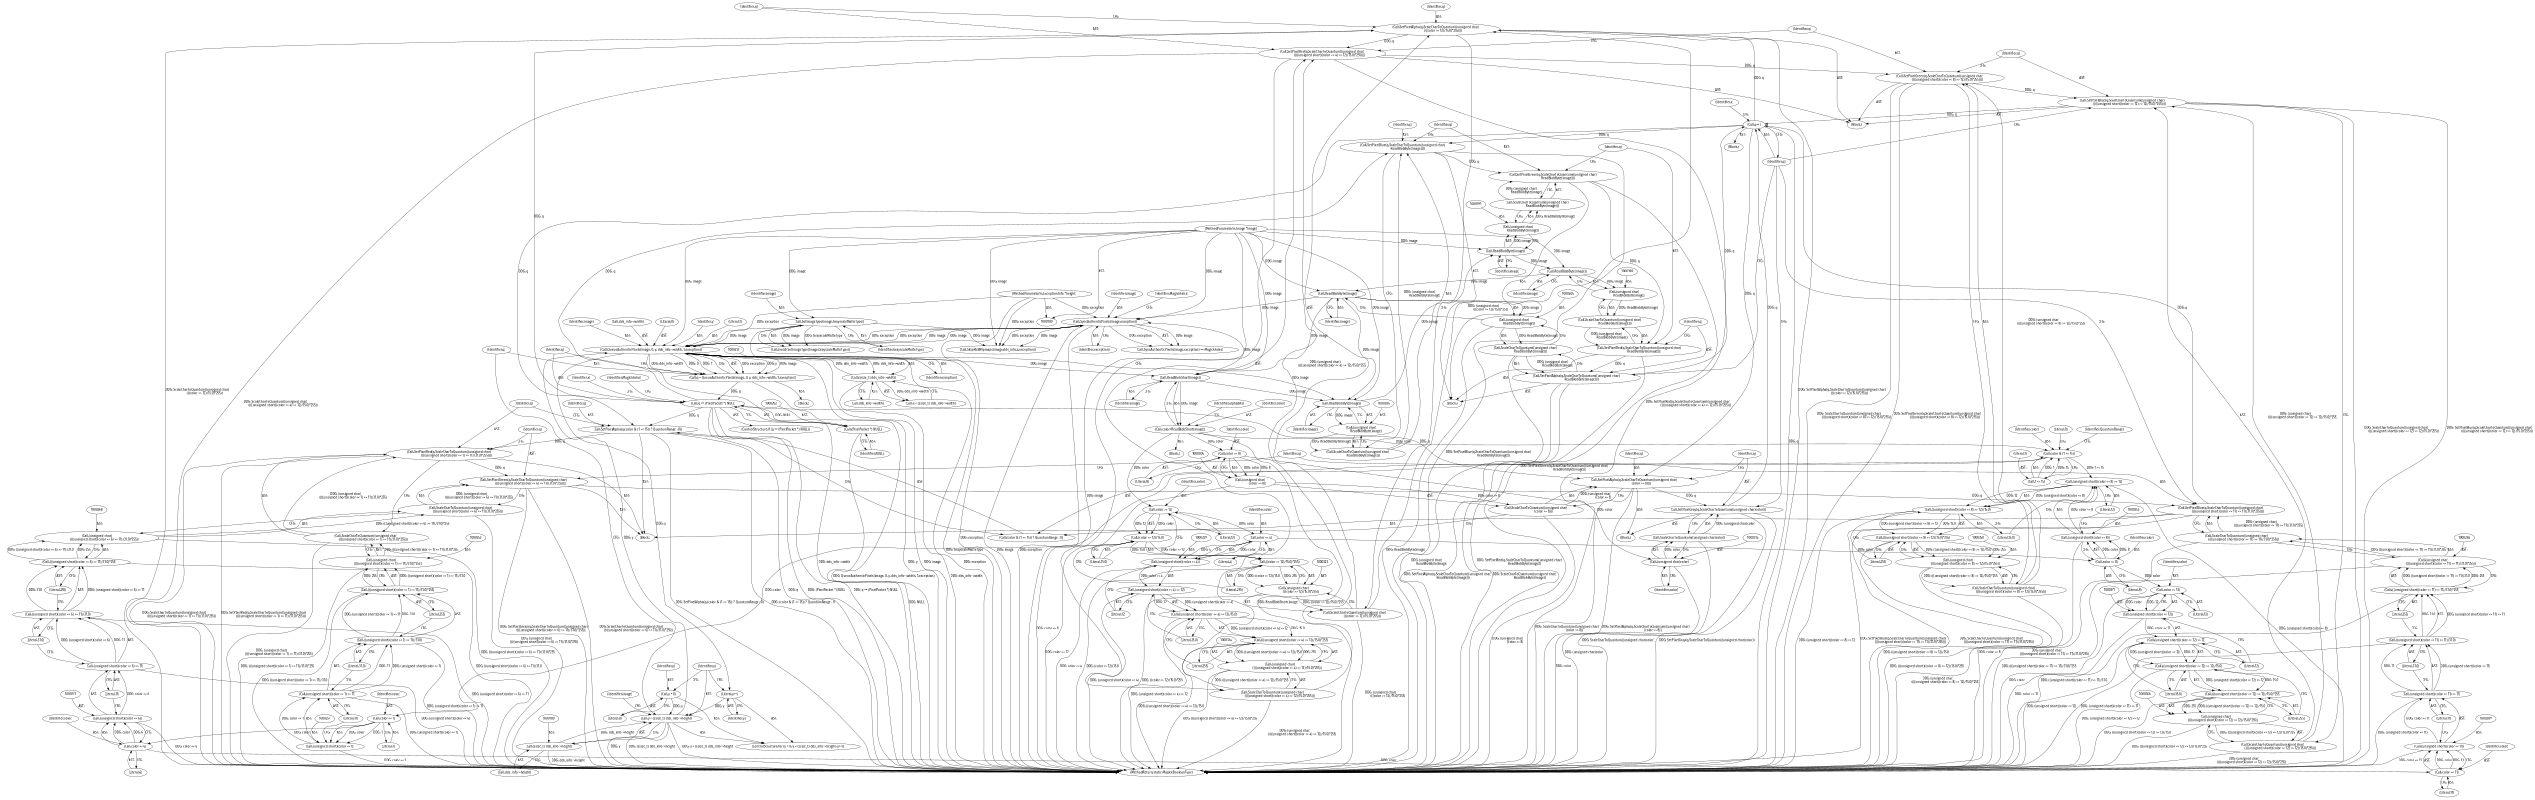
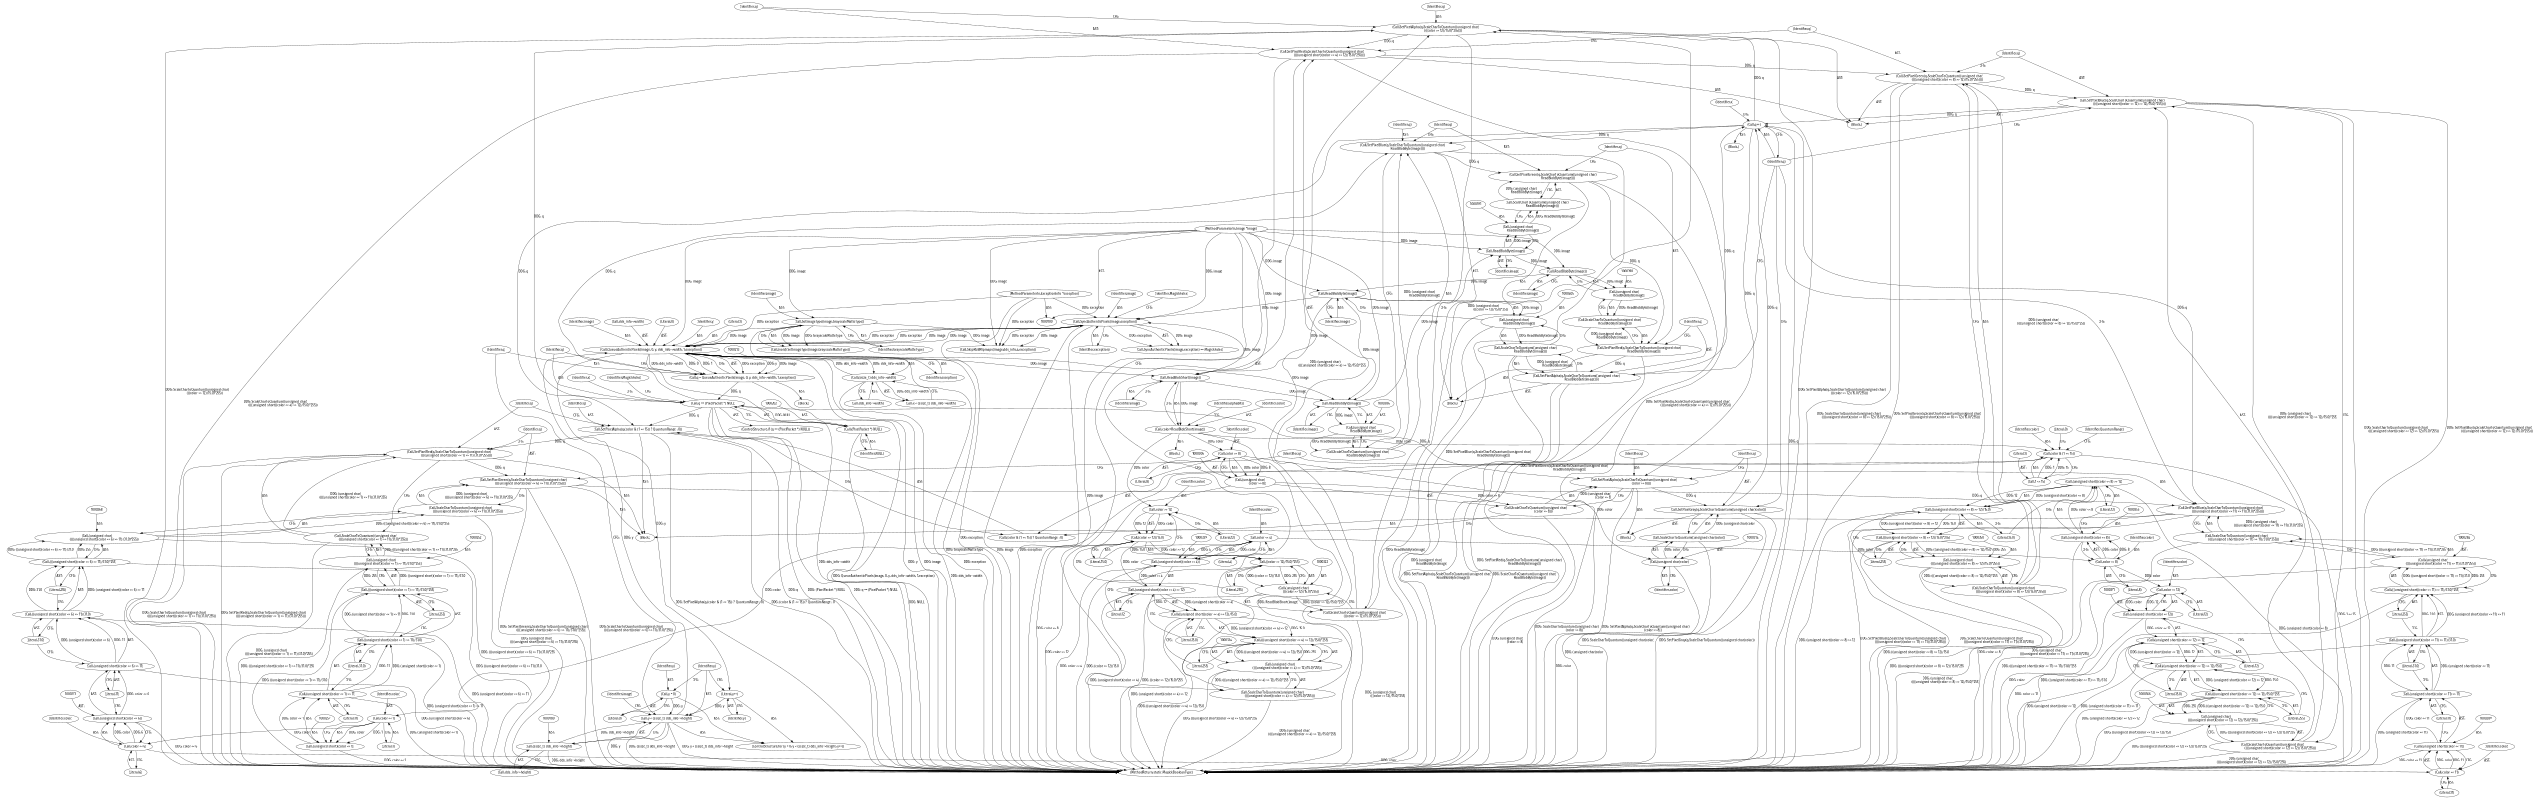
node "(MethodParameterIn,ExceptionInfo *height)": label "(MethodParameterIn,ExceptionInfo *height)" -> "(MethodParameterIn,ExceptionInfo *exception)"
edge "(Call,color & (1 << 15))" -> "(Call,(unsigned short)(color << 8) >> 12)": now "(Call,color & (1 << 15))" -> "(MethodReturn,static MagickBooleanType)"
edge "(Call,color >> 12)" -> "(Call,color << 4)": now "(Call,(unsigned short)(color << 4) >> 12)" -> "(Call,color << 4)"
